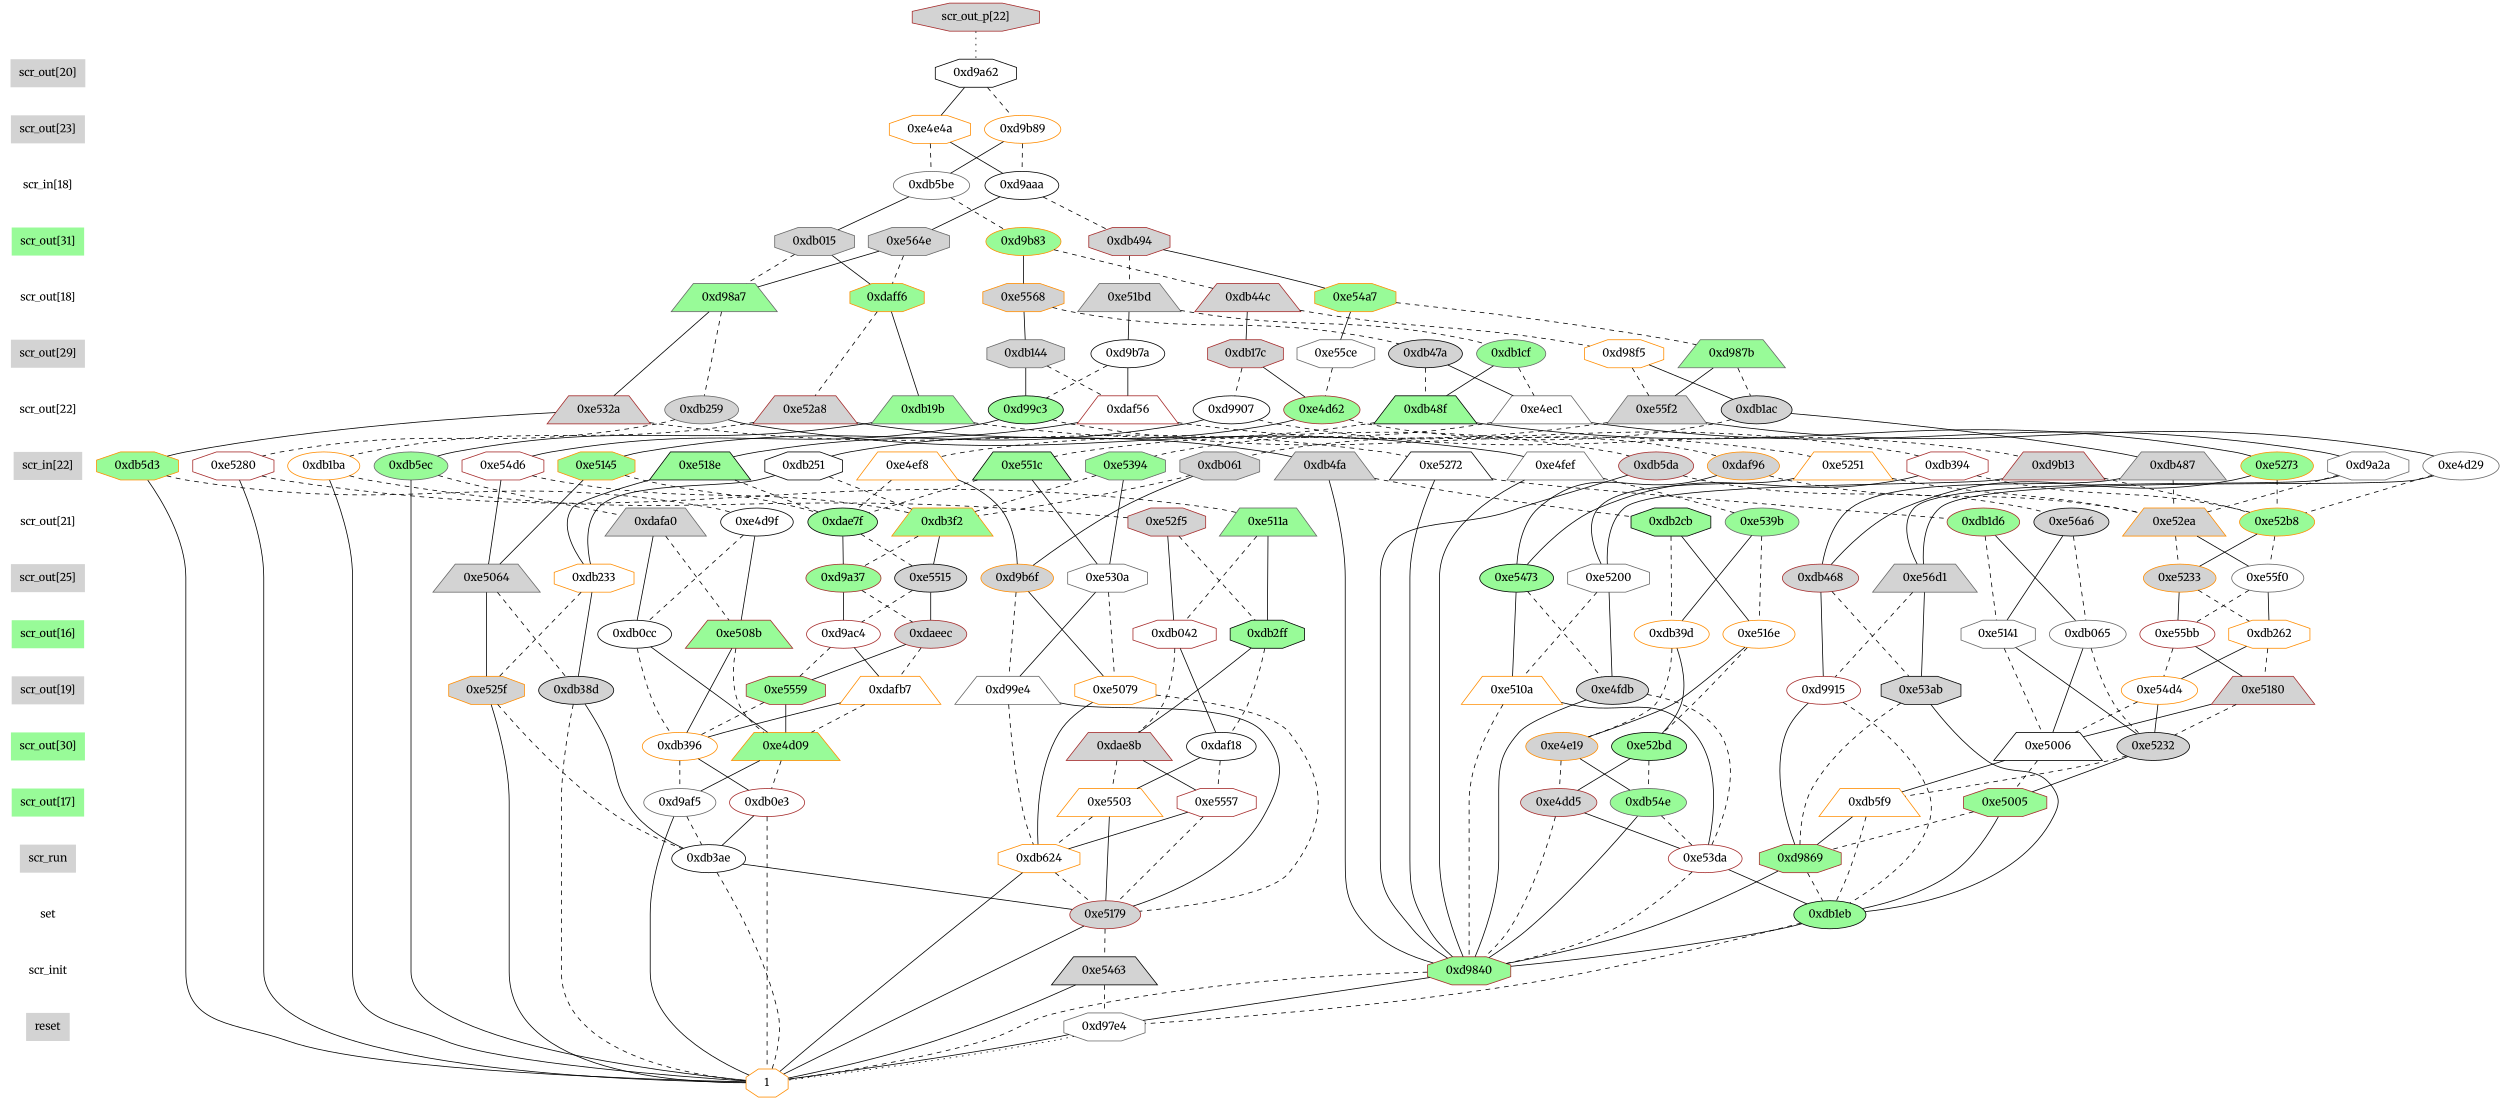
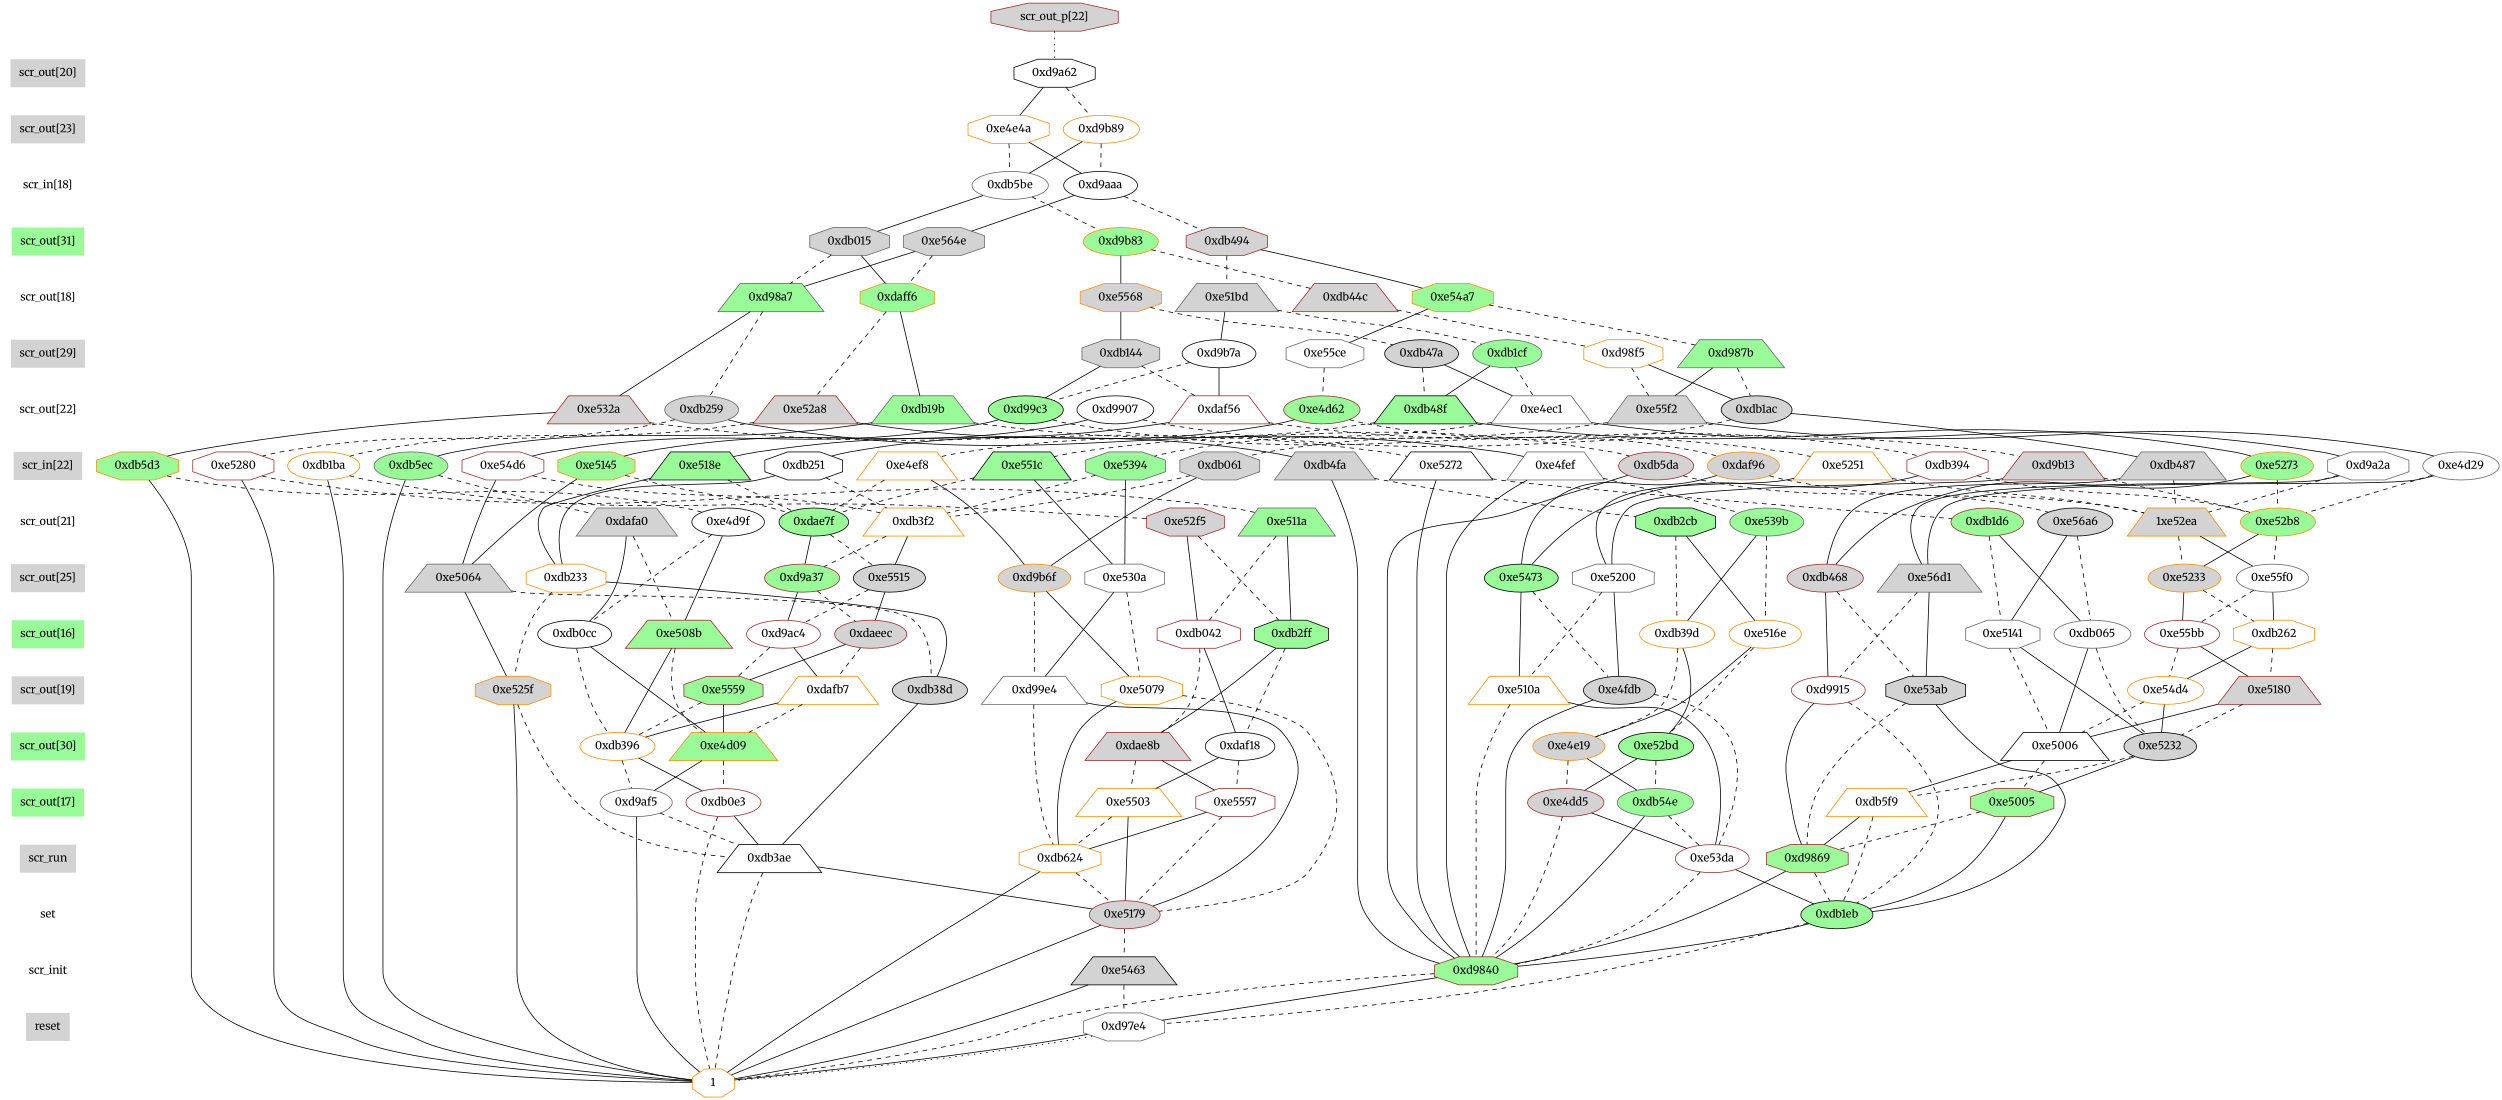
node "0xdb17c": removed
node "0xdb3f2": fillcolor palegreen -> white
node "0xe52ea": label "0xe52ea" -> "1xe52ea"
node "0xdb3ae": shape ellipse -> trapezium
edge "0xdb38d" -- "1": removed
